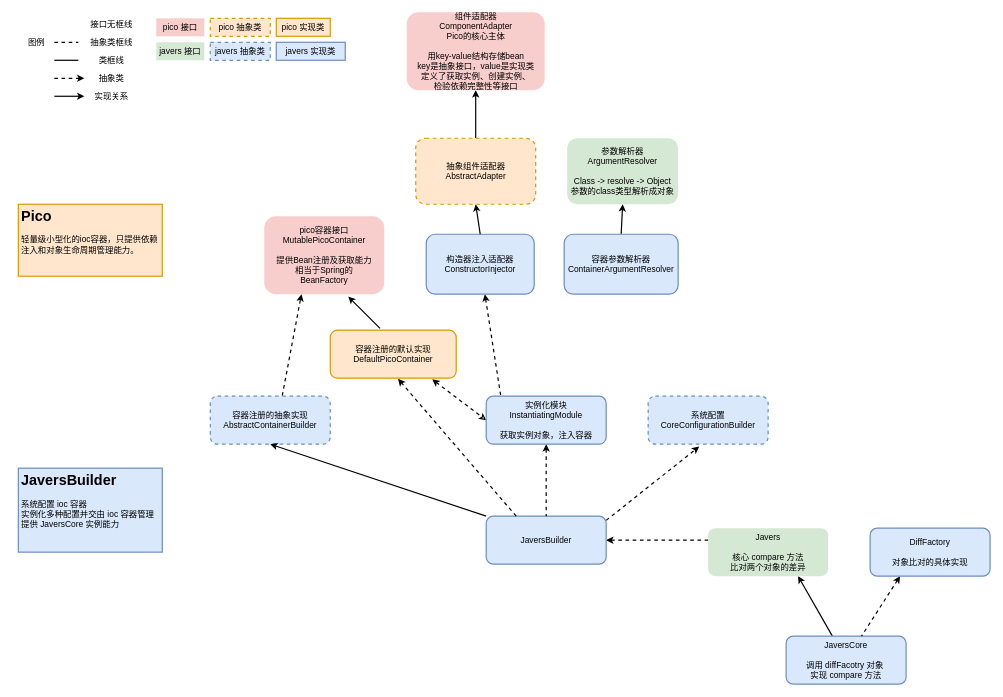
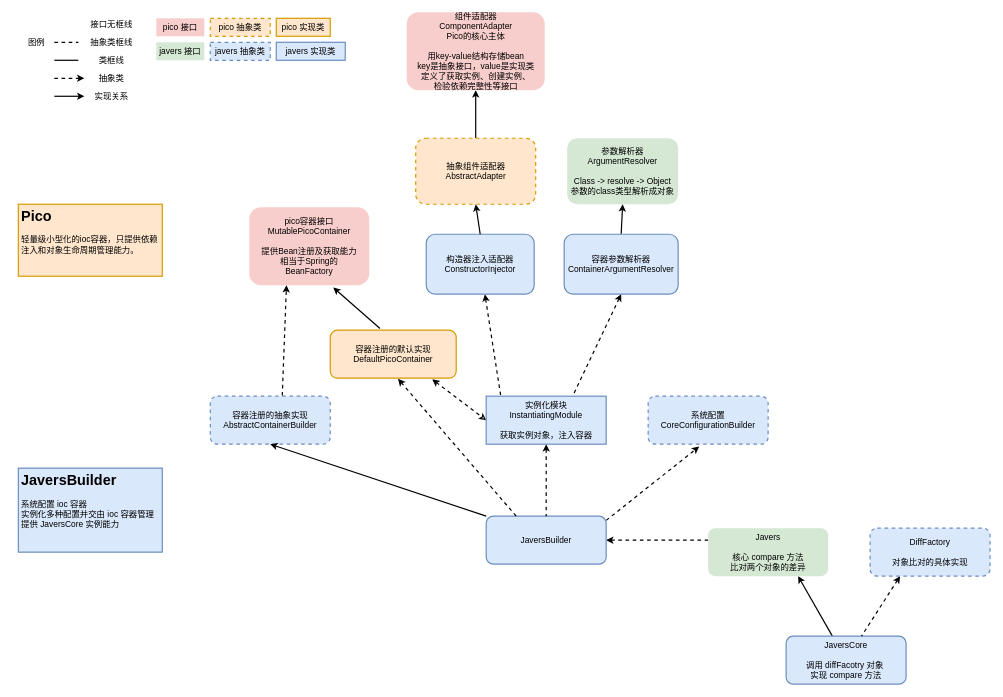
node "pico容器接口 MutablePicoContainer 提供Bean注册及获取能力 相当于Spring的 BeanFactory": moved (324, 255) -> (309, 246)
edge "实例化模块 InstantiatingModule 获取实例对象，注入容器" -> "容器参数解析器 ContainerArgumentResolver": added
node "实例化模块 InstantiatingModule 获取实例对象，注入容器": shape rounded rectangle -> rectangle
node "DiffFactory 对象比对的具体实现": style solid -> dashed
